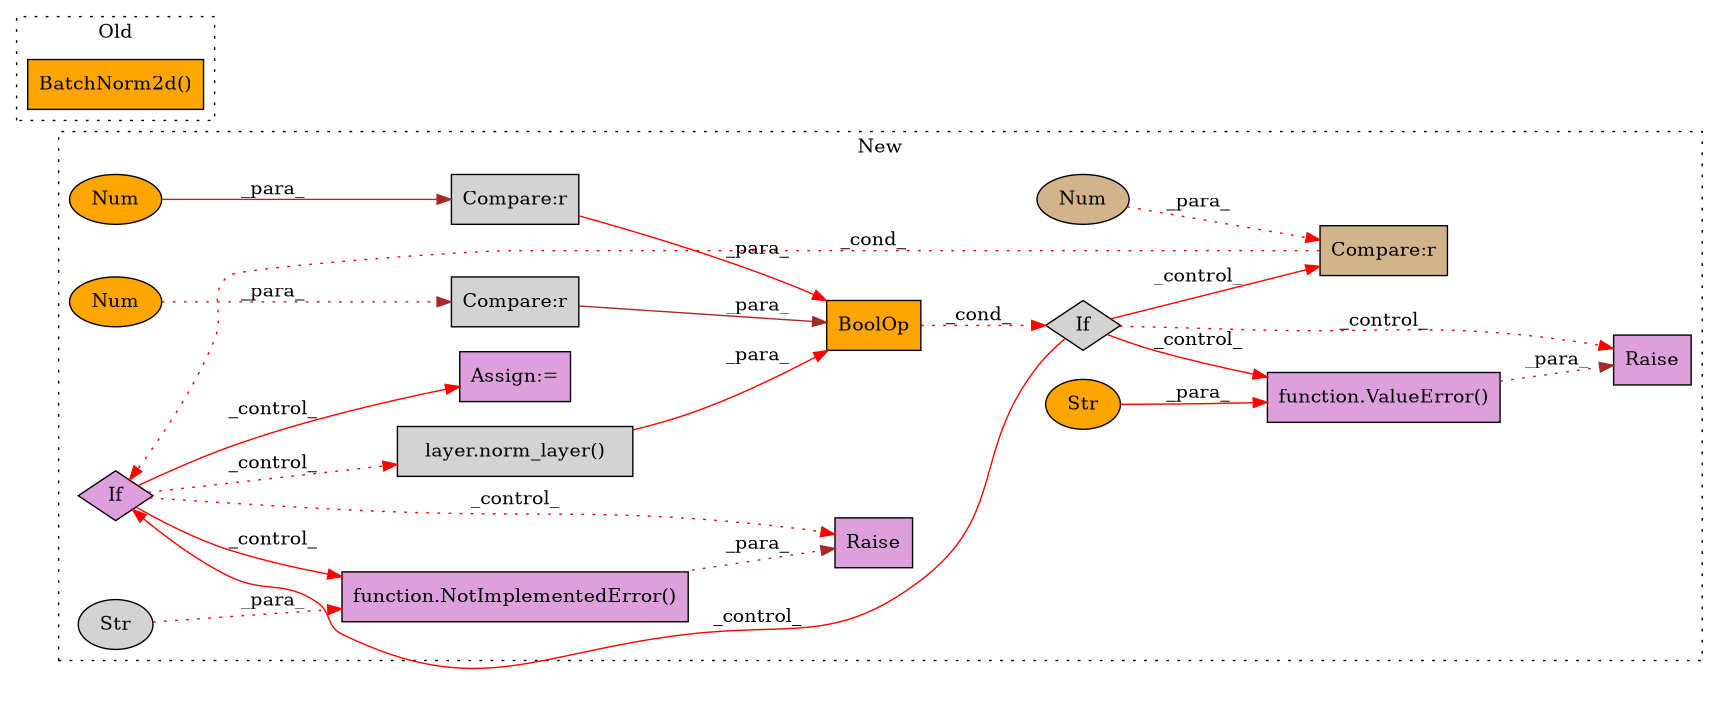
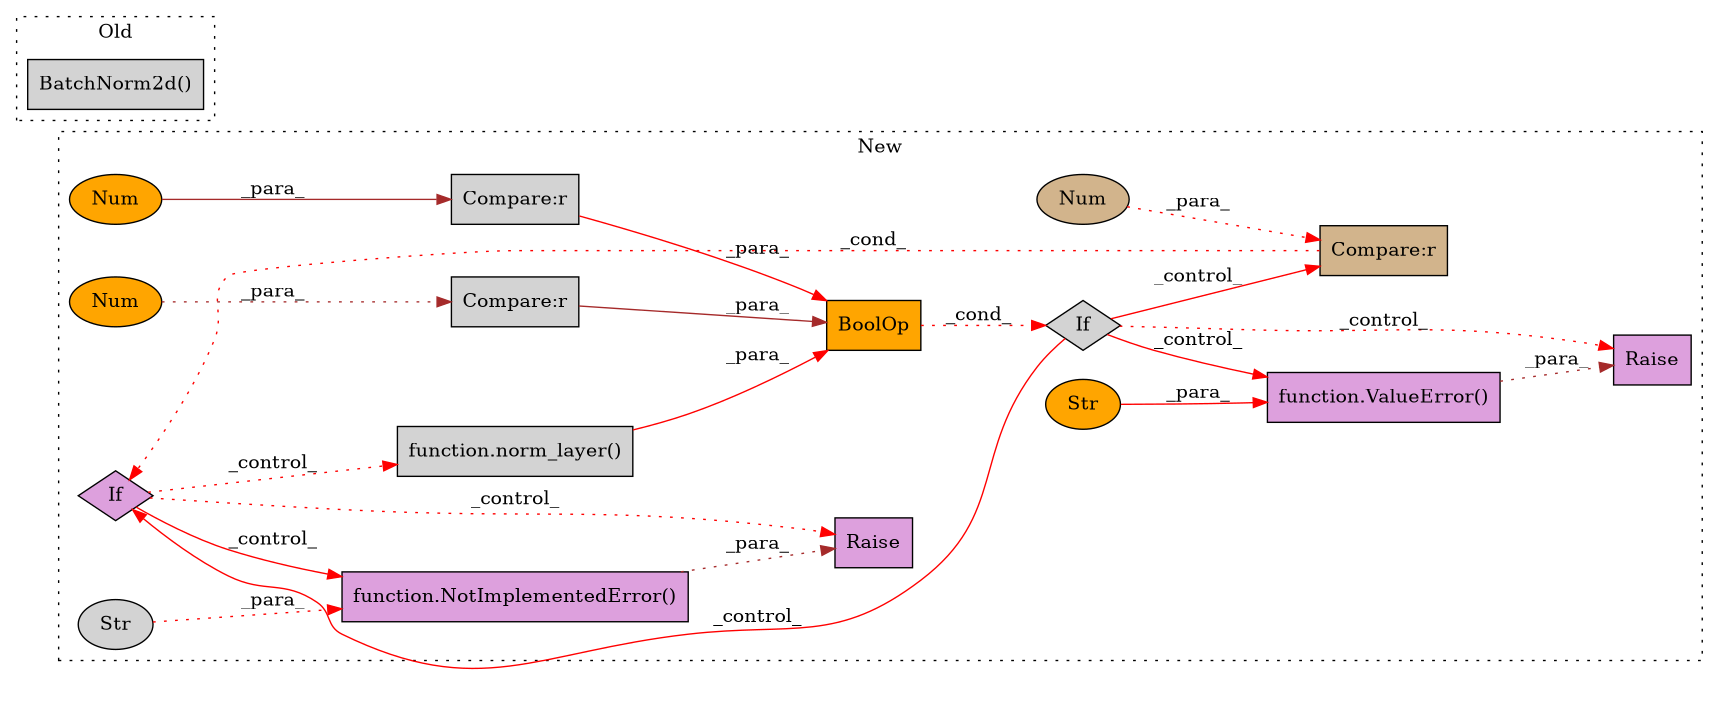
node "BatchNorm2d()": fillcolor orange -> lightgrey
node "Assign:=": removed
node "layer.norm_layer()": label "layer.norm_layer()" -> "function.norm_layer()"
